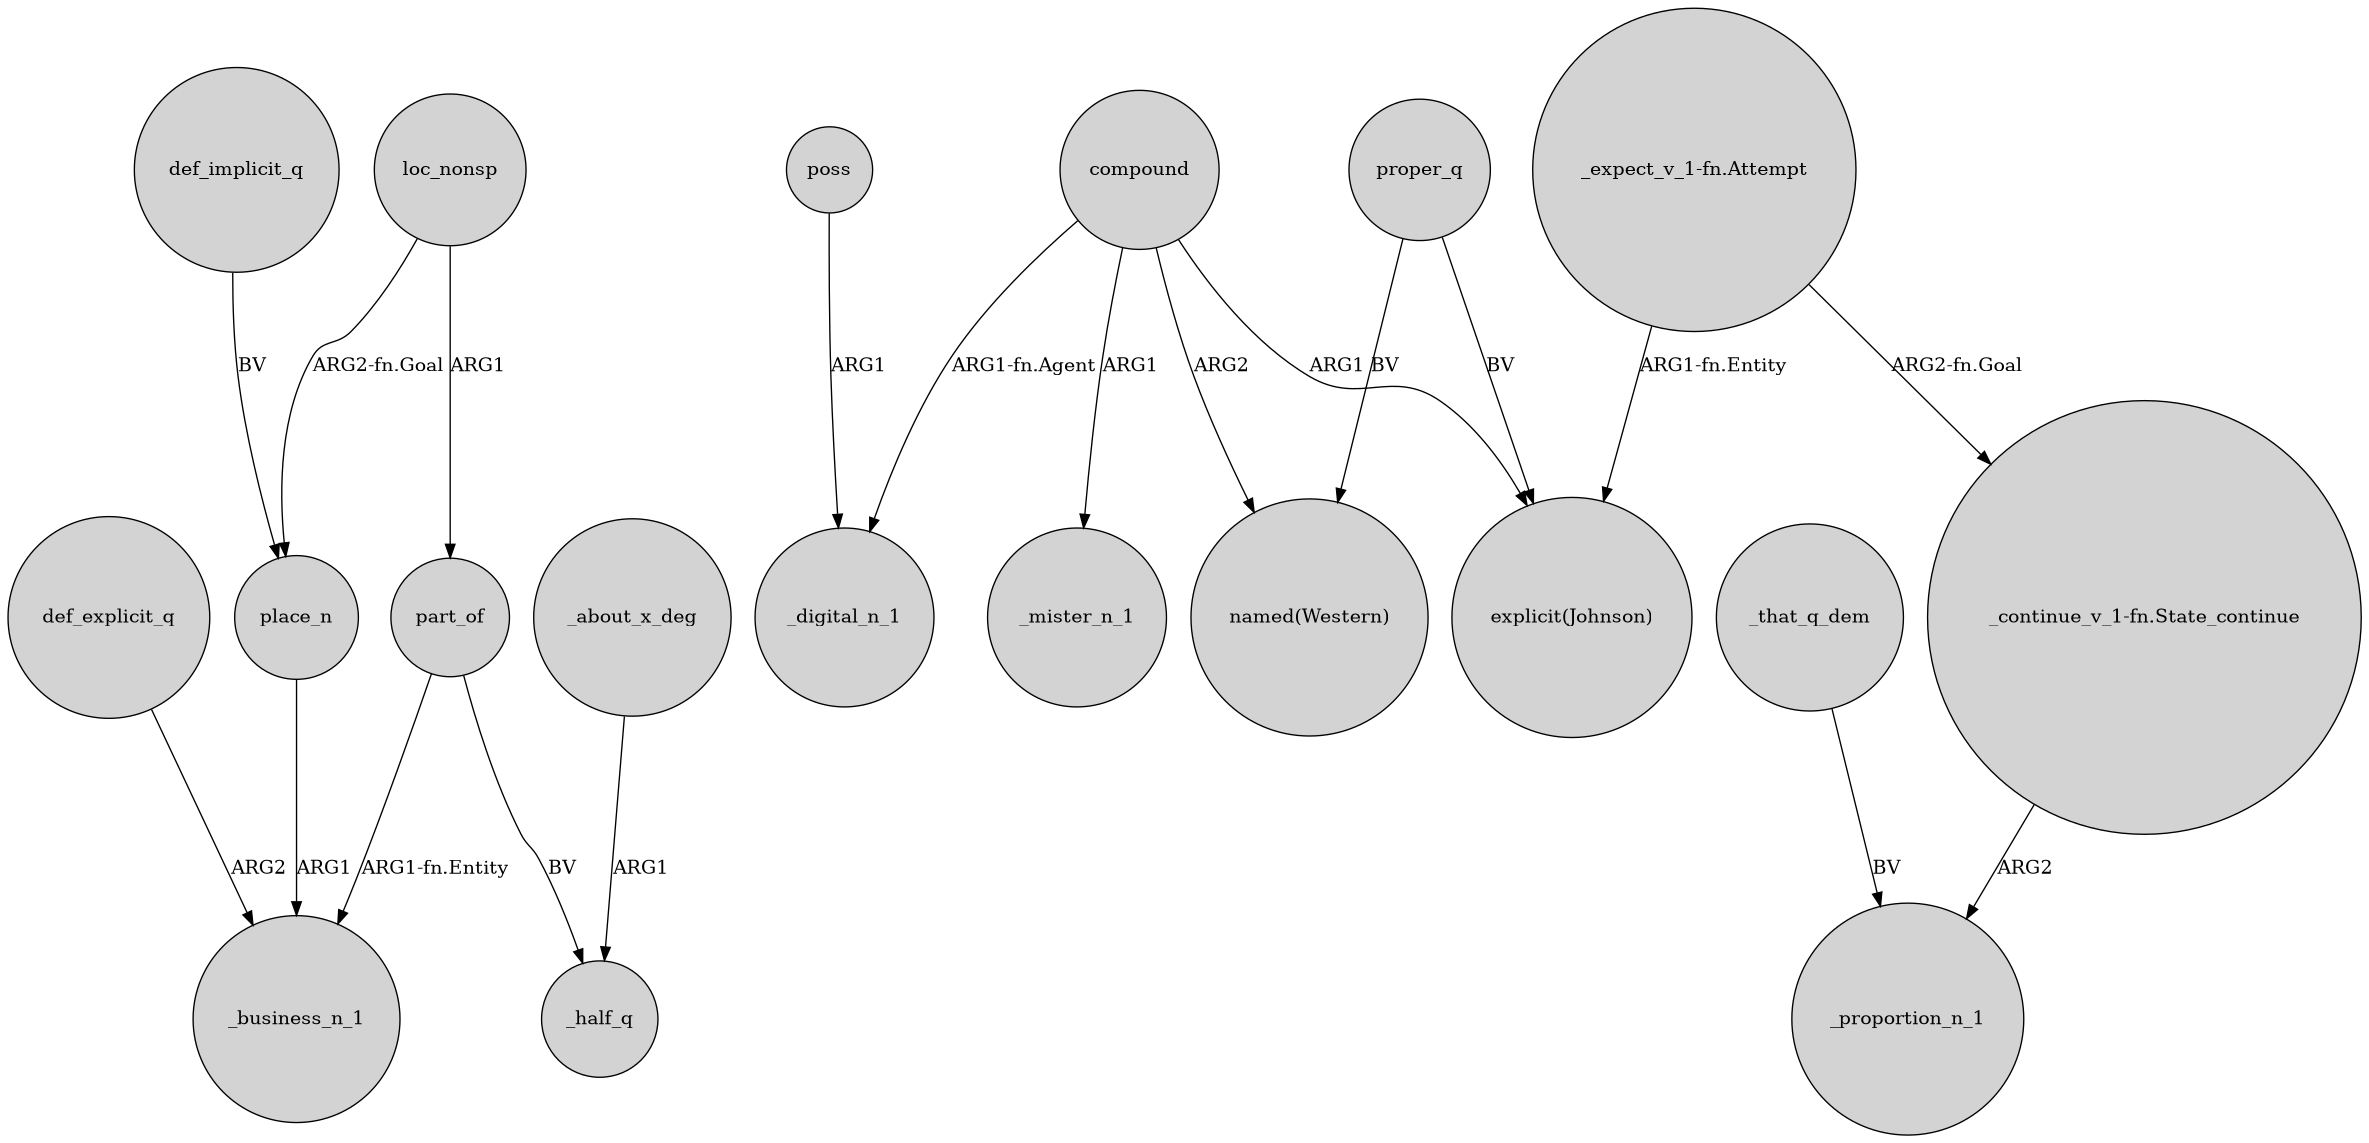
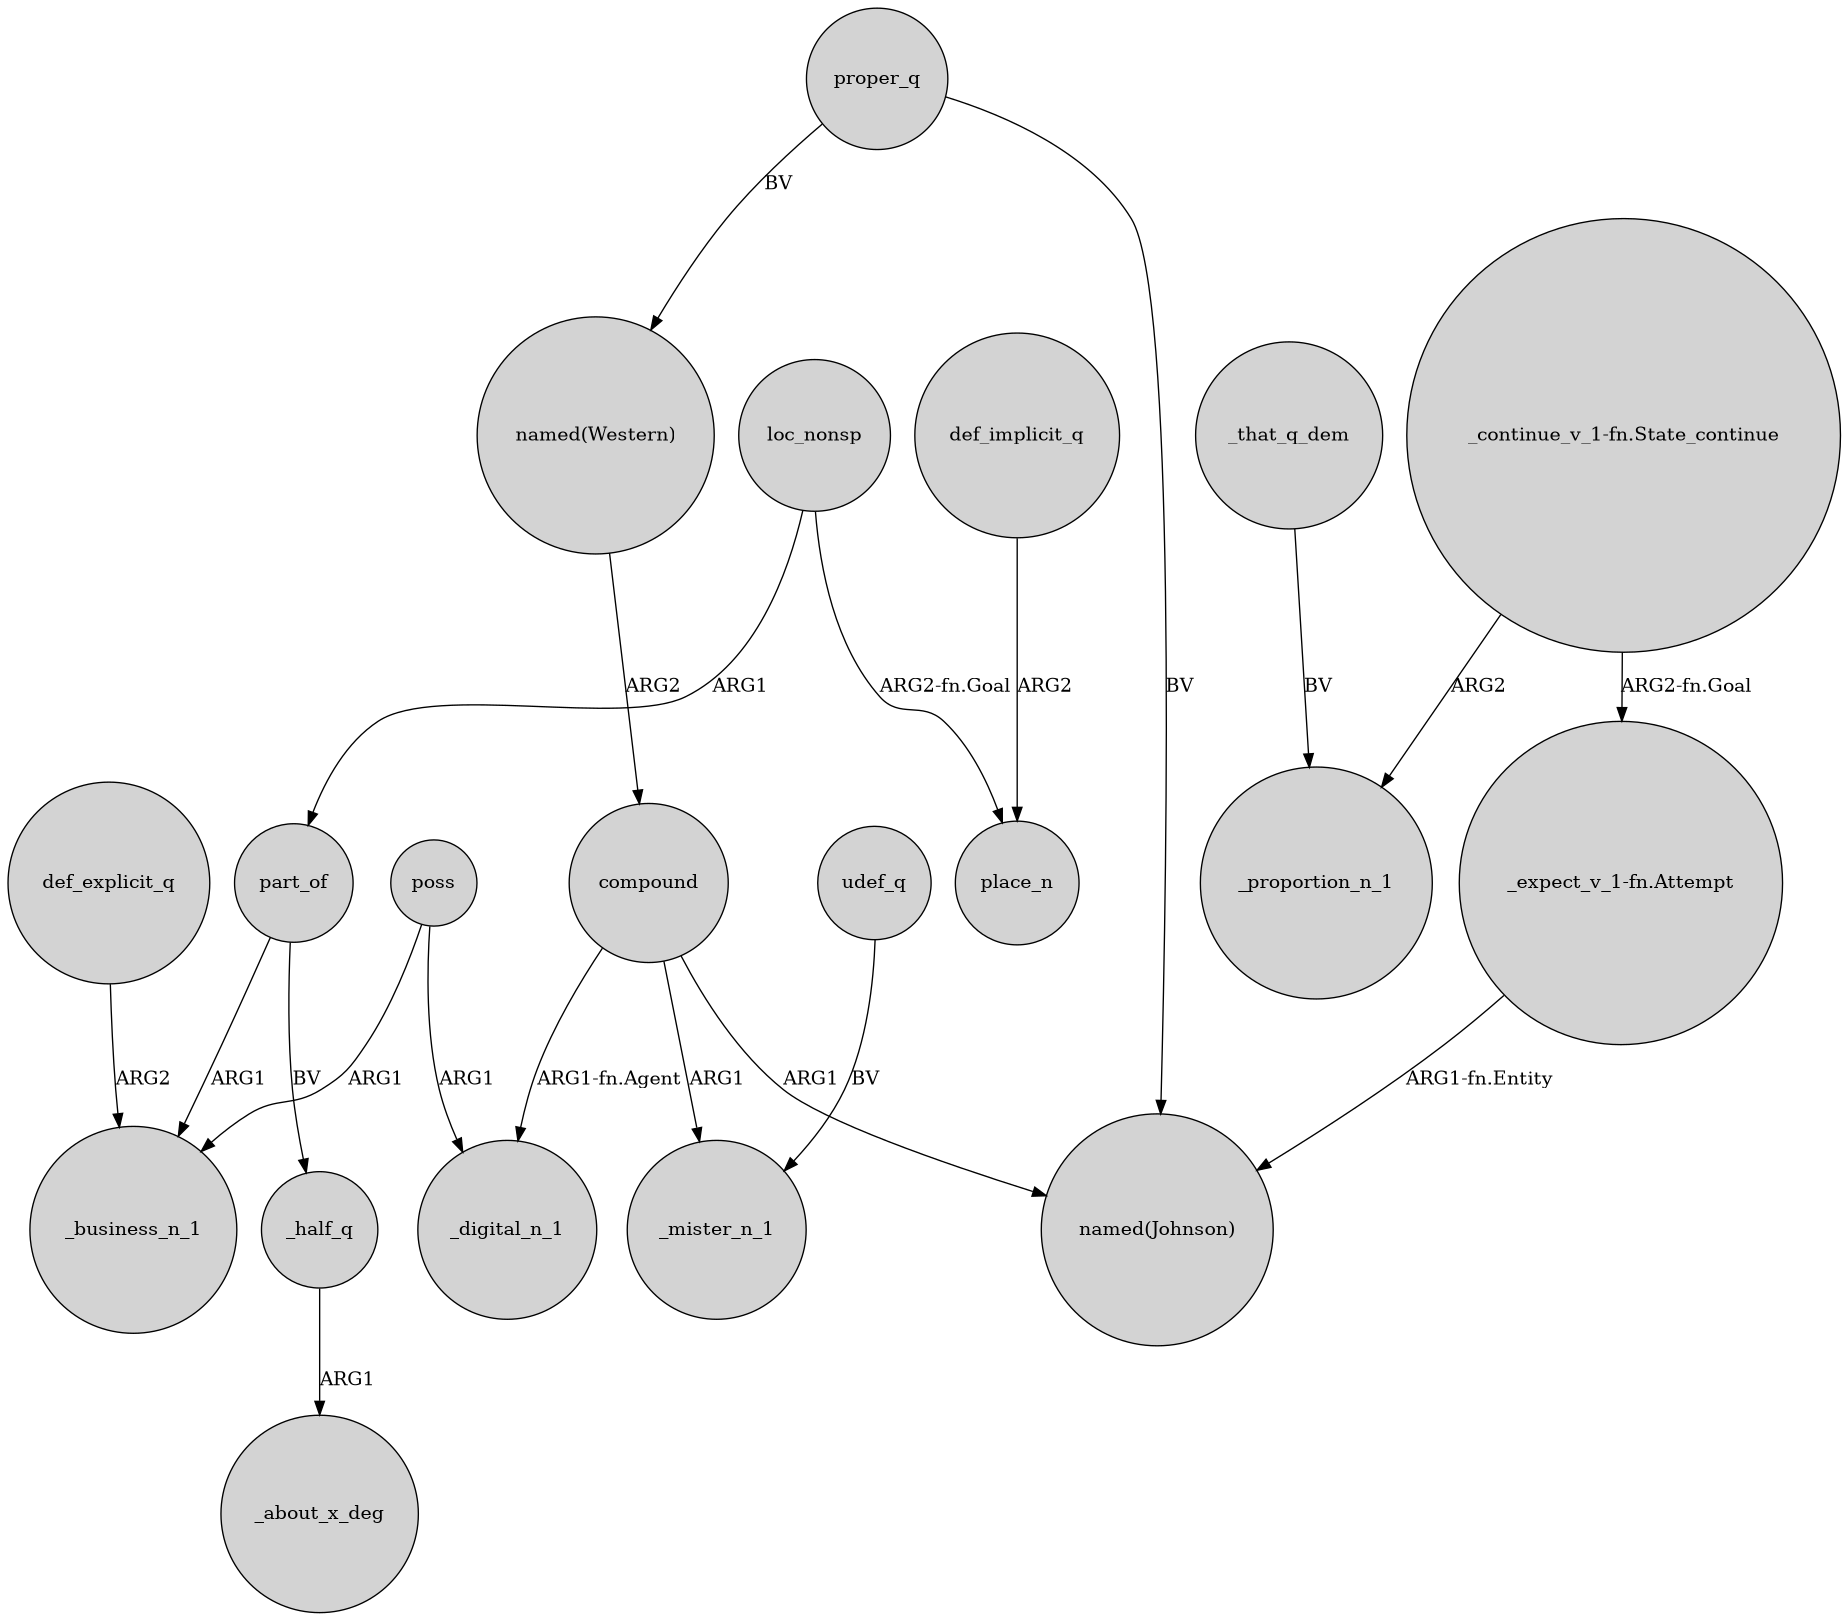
edge "def_implicit_q" -> "place_n": label "BV" -> "ARG2"
edge "_expect_v_1-fn.Attempt" -> "_continue_v_1-fn.State_continue": reversed
edge "compound" -> "named(Western)": reversed
node "explicit(Johnson)": label "explicit(Johnson)" -> "named(Johnson)"
edge "place_n" -> "_business_n_1": now "poss" -> "_business_n_1"
edge "_about_x_deg" -> "_half_q": reversed
edge "part_of" -> "_business_n_1": label "ARG1-fn.Entity" -> "ARG1"
node "udef_q": added
